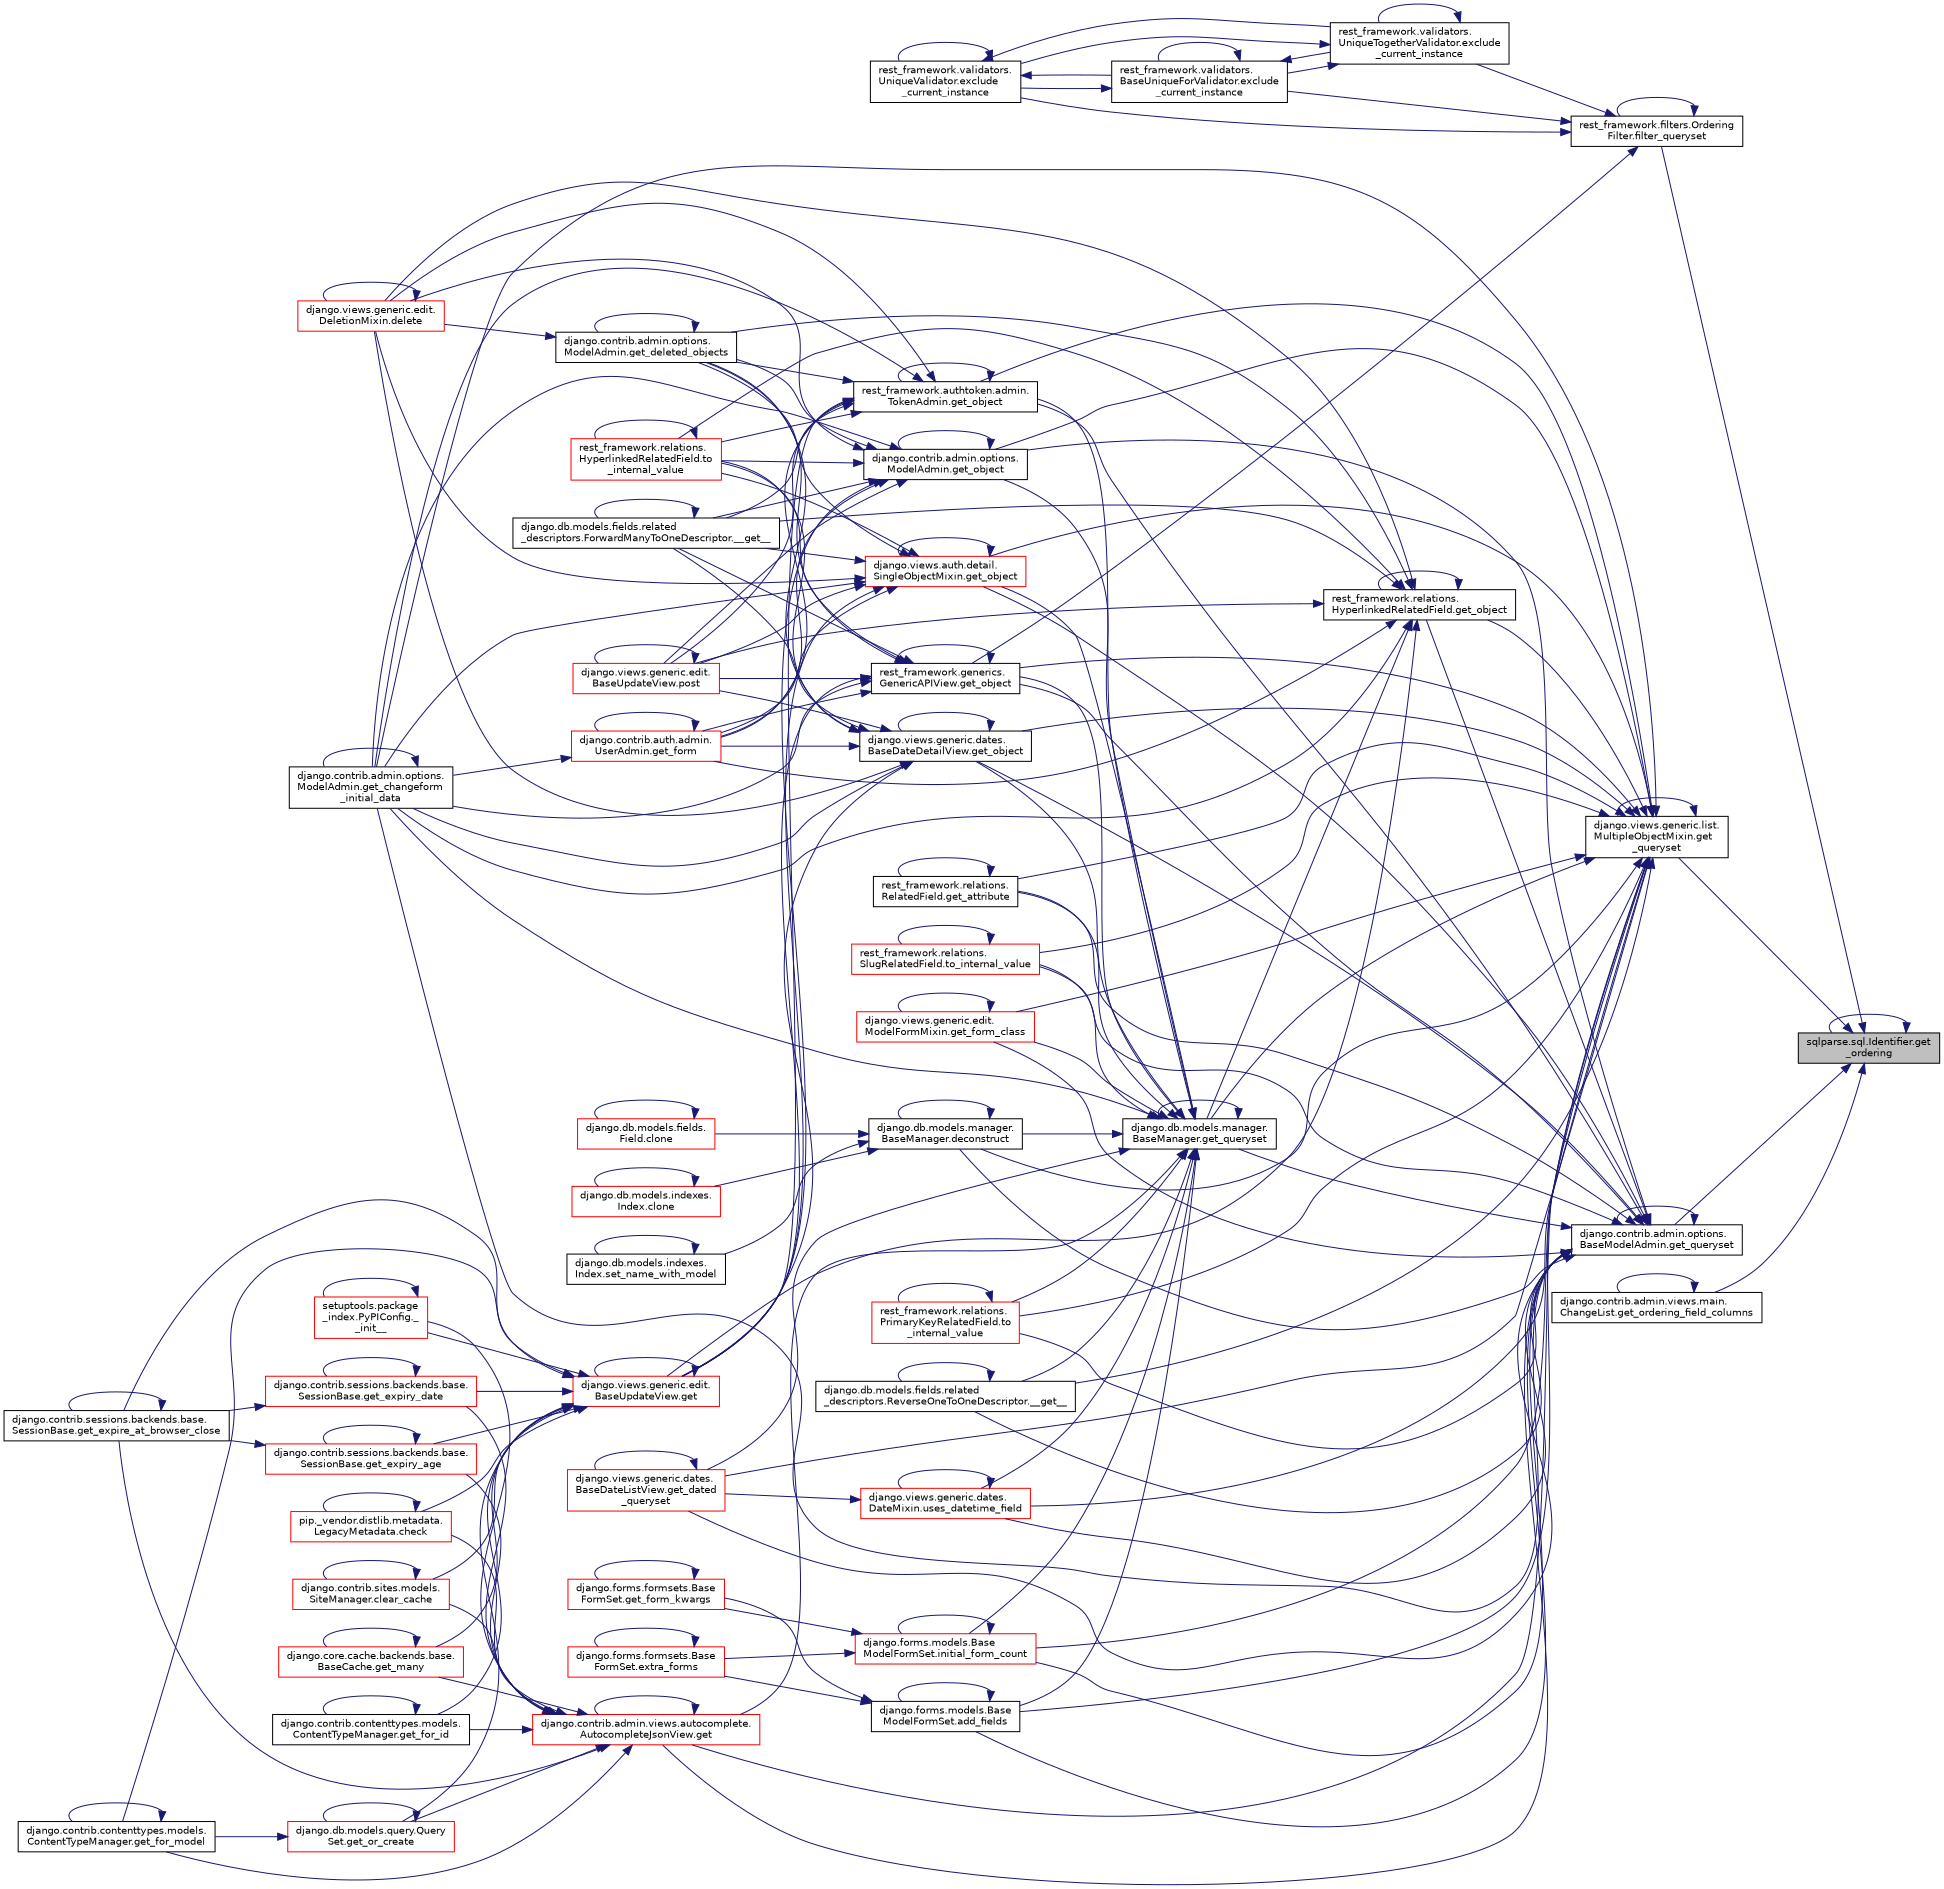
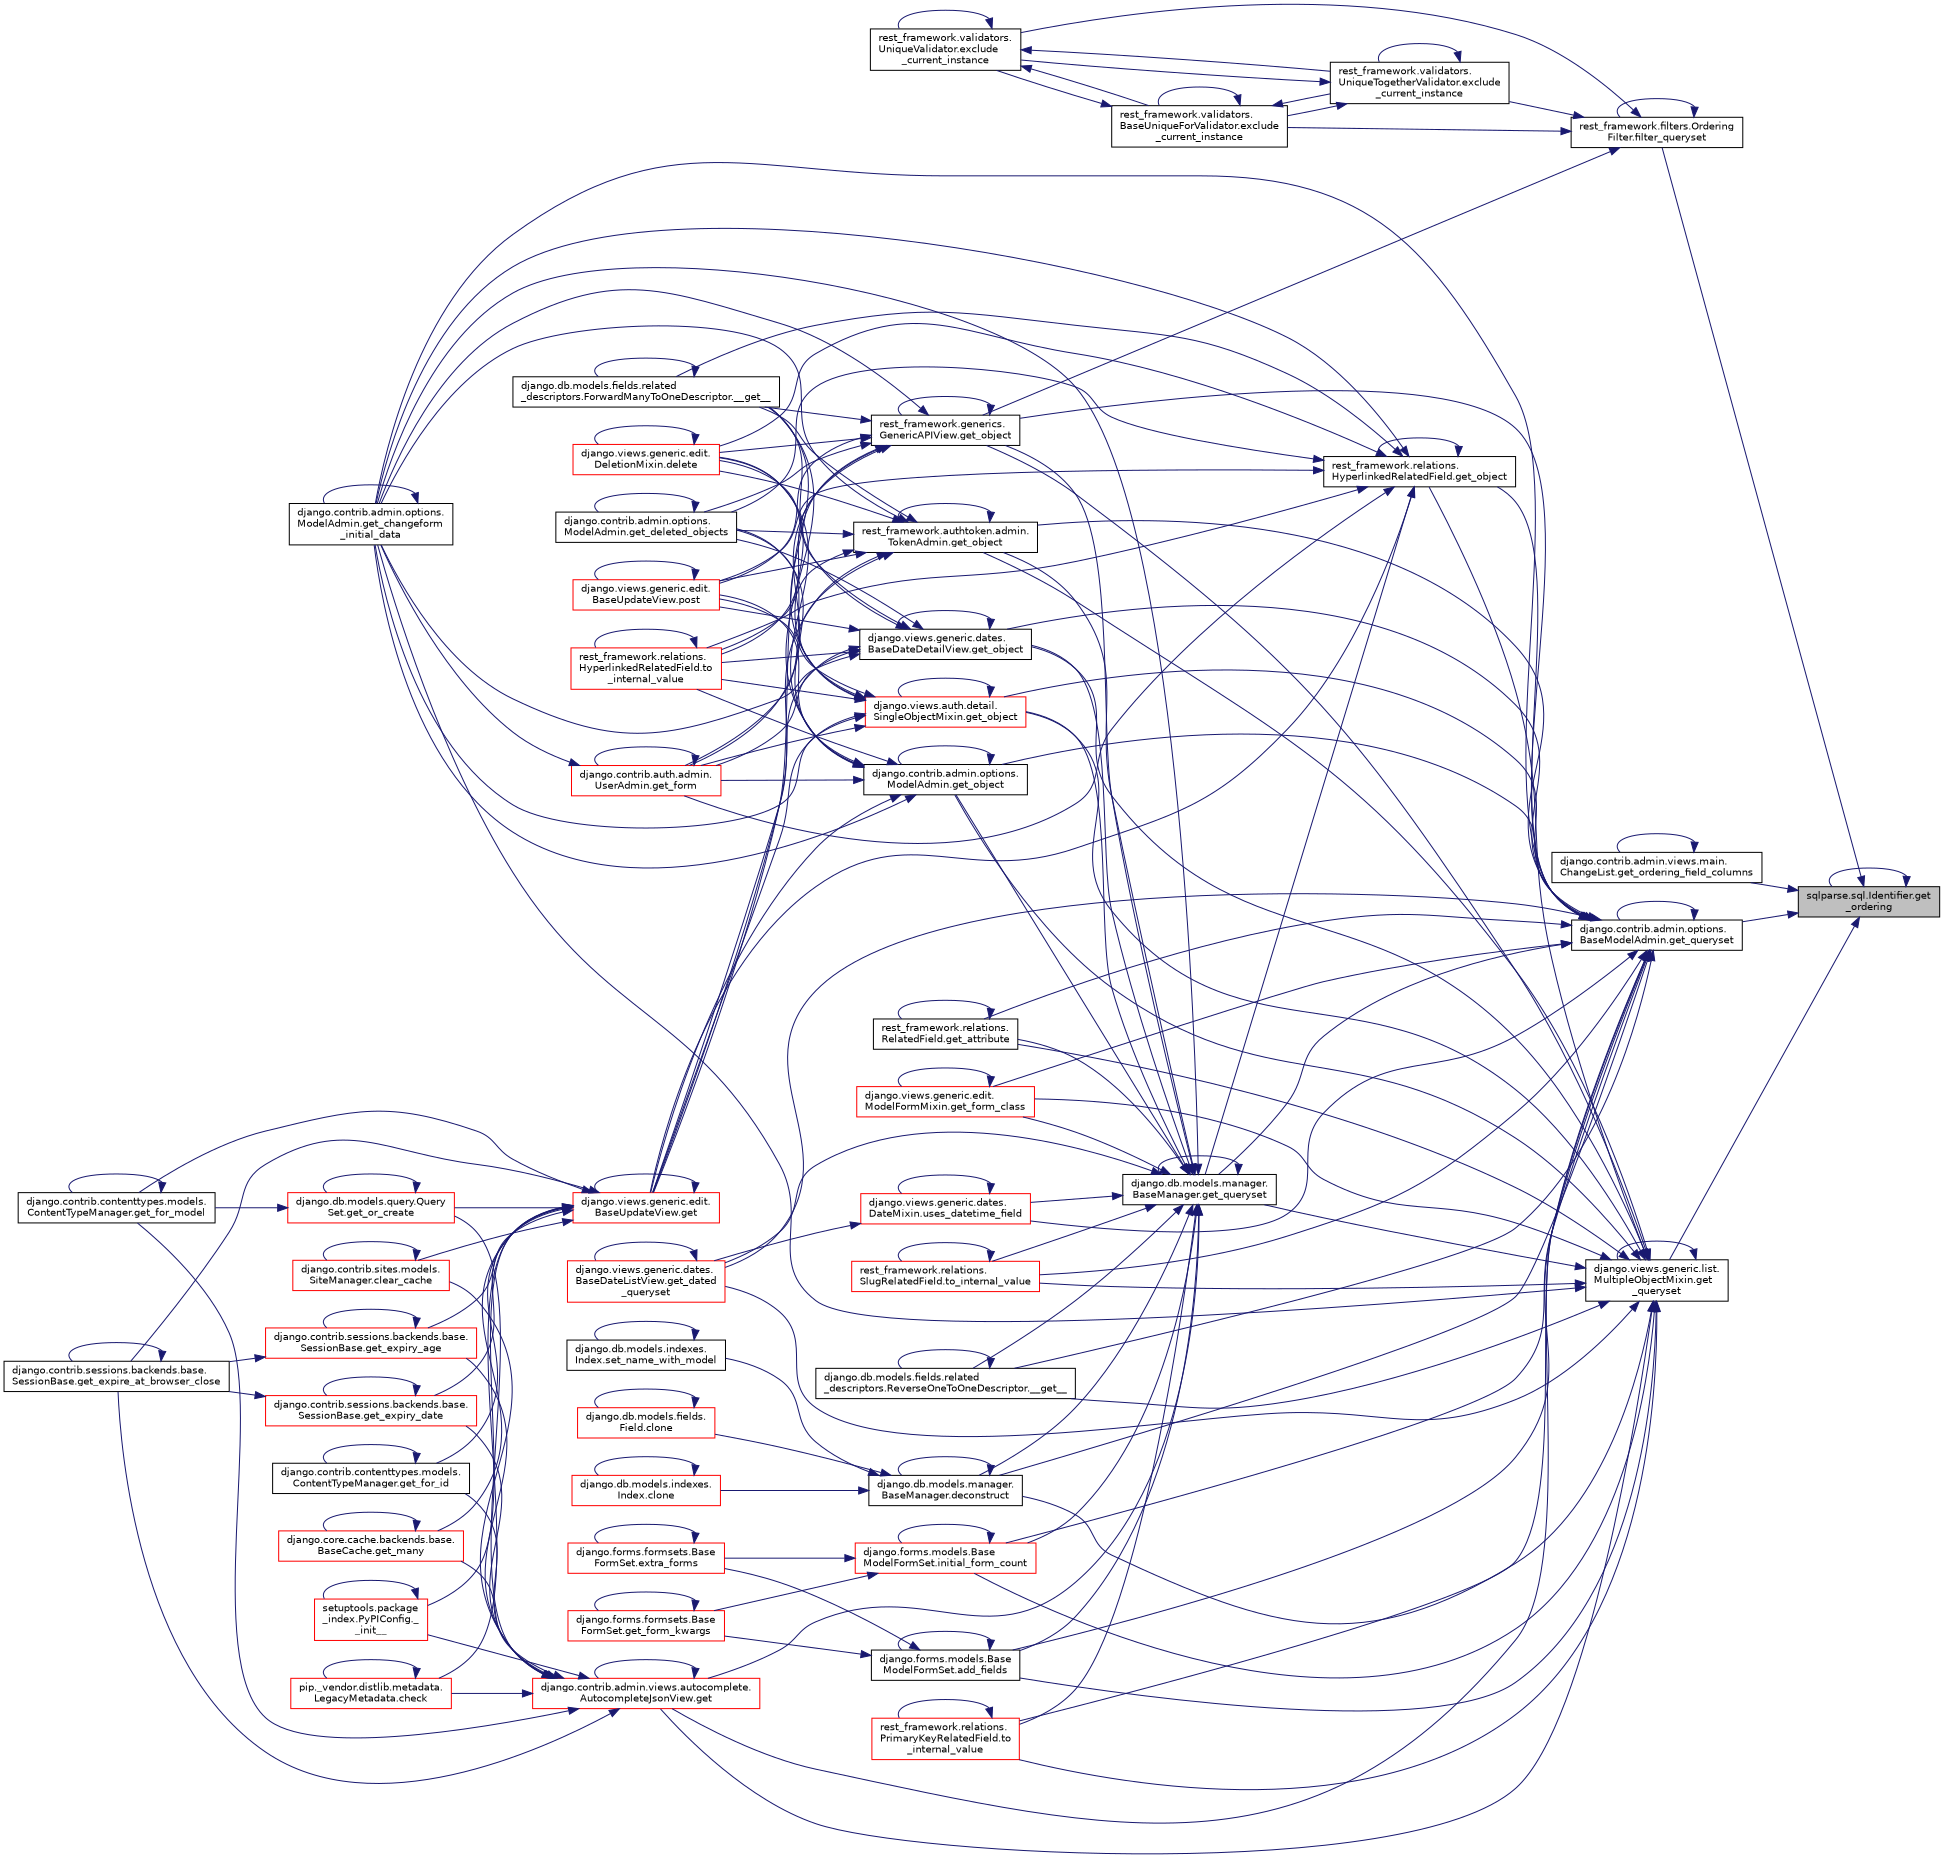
edge "django.views.generic.edit. DeletionMixin.delete" -> "django.contrib.admin.options. ModelAdmin.get_deleted_objects": now "django.views.generic.edit. DeletionMixin.delete" -> "rest_framework.generics. GenericAPIView.get_object"
edge "django.views.generic.dates. DateMixin.uses_datetime_field" -> "django.views.generic.list. MultipleObjectMixin.get _queryset": removed
